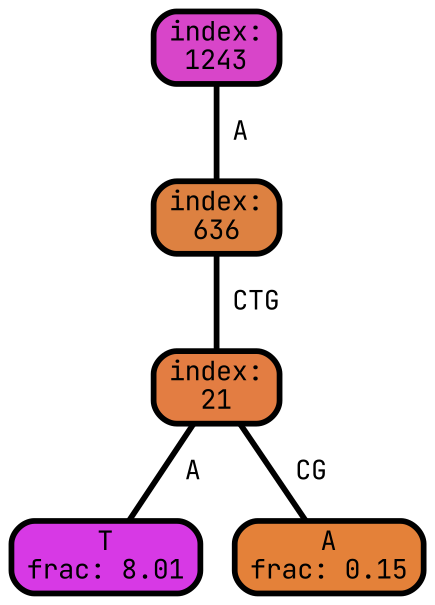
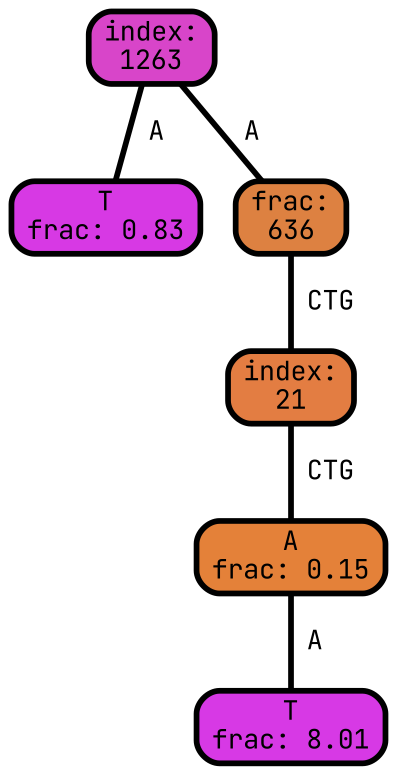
node "index: 1243": label "index: 1243" -> "index: 1263"
node "T frac: 0.83": added
node "index: 636": label "index: 636" -> "frac: 636"
edge "index: 21" -- "T frac: 8.01": now "A frac: 0.15" -- "T frac: 8.01"
edge "index: 21" -- "A frac: 0.15": label " CG " -> " CTG "
